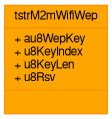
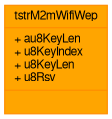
node "tstrM2mWifiWep": text "+ au8WepKey" -> "+ au8KeyLen"
